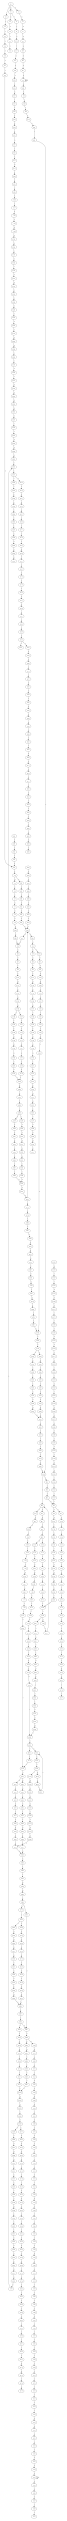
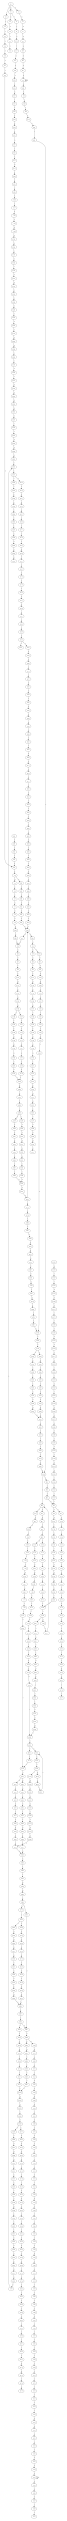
node "S638": added
